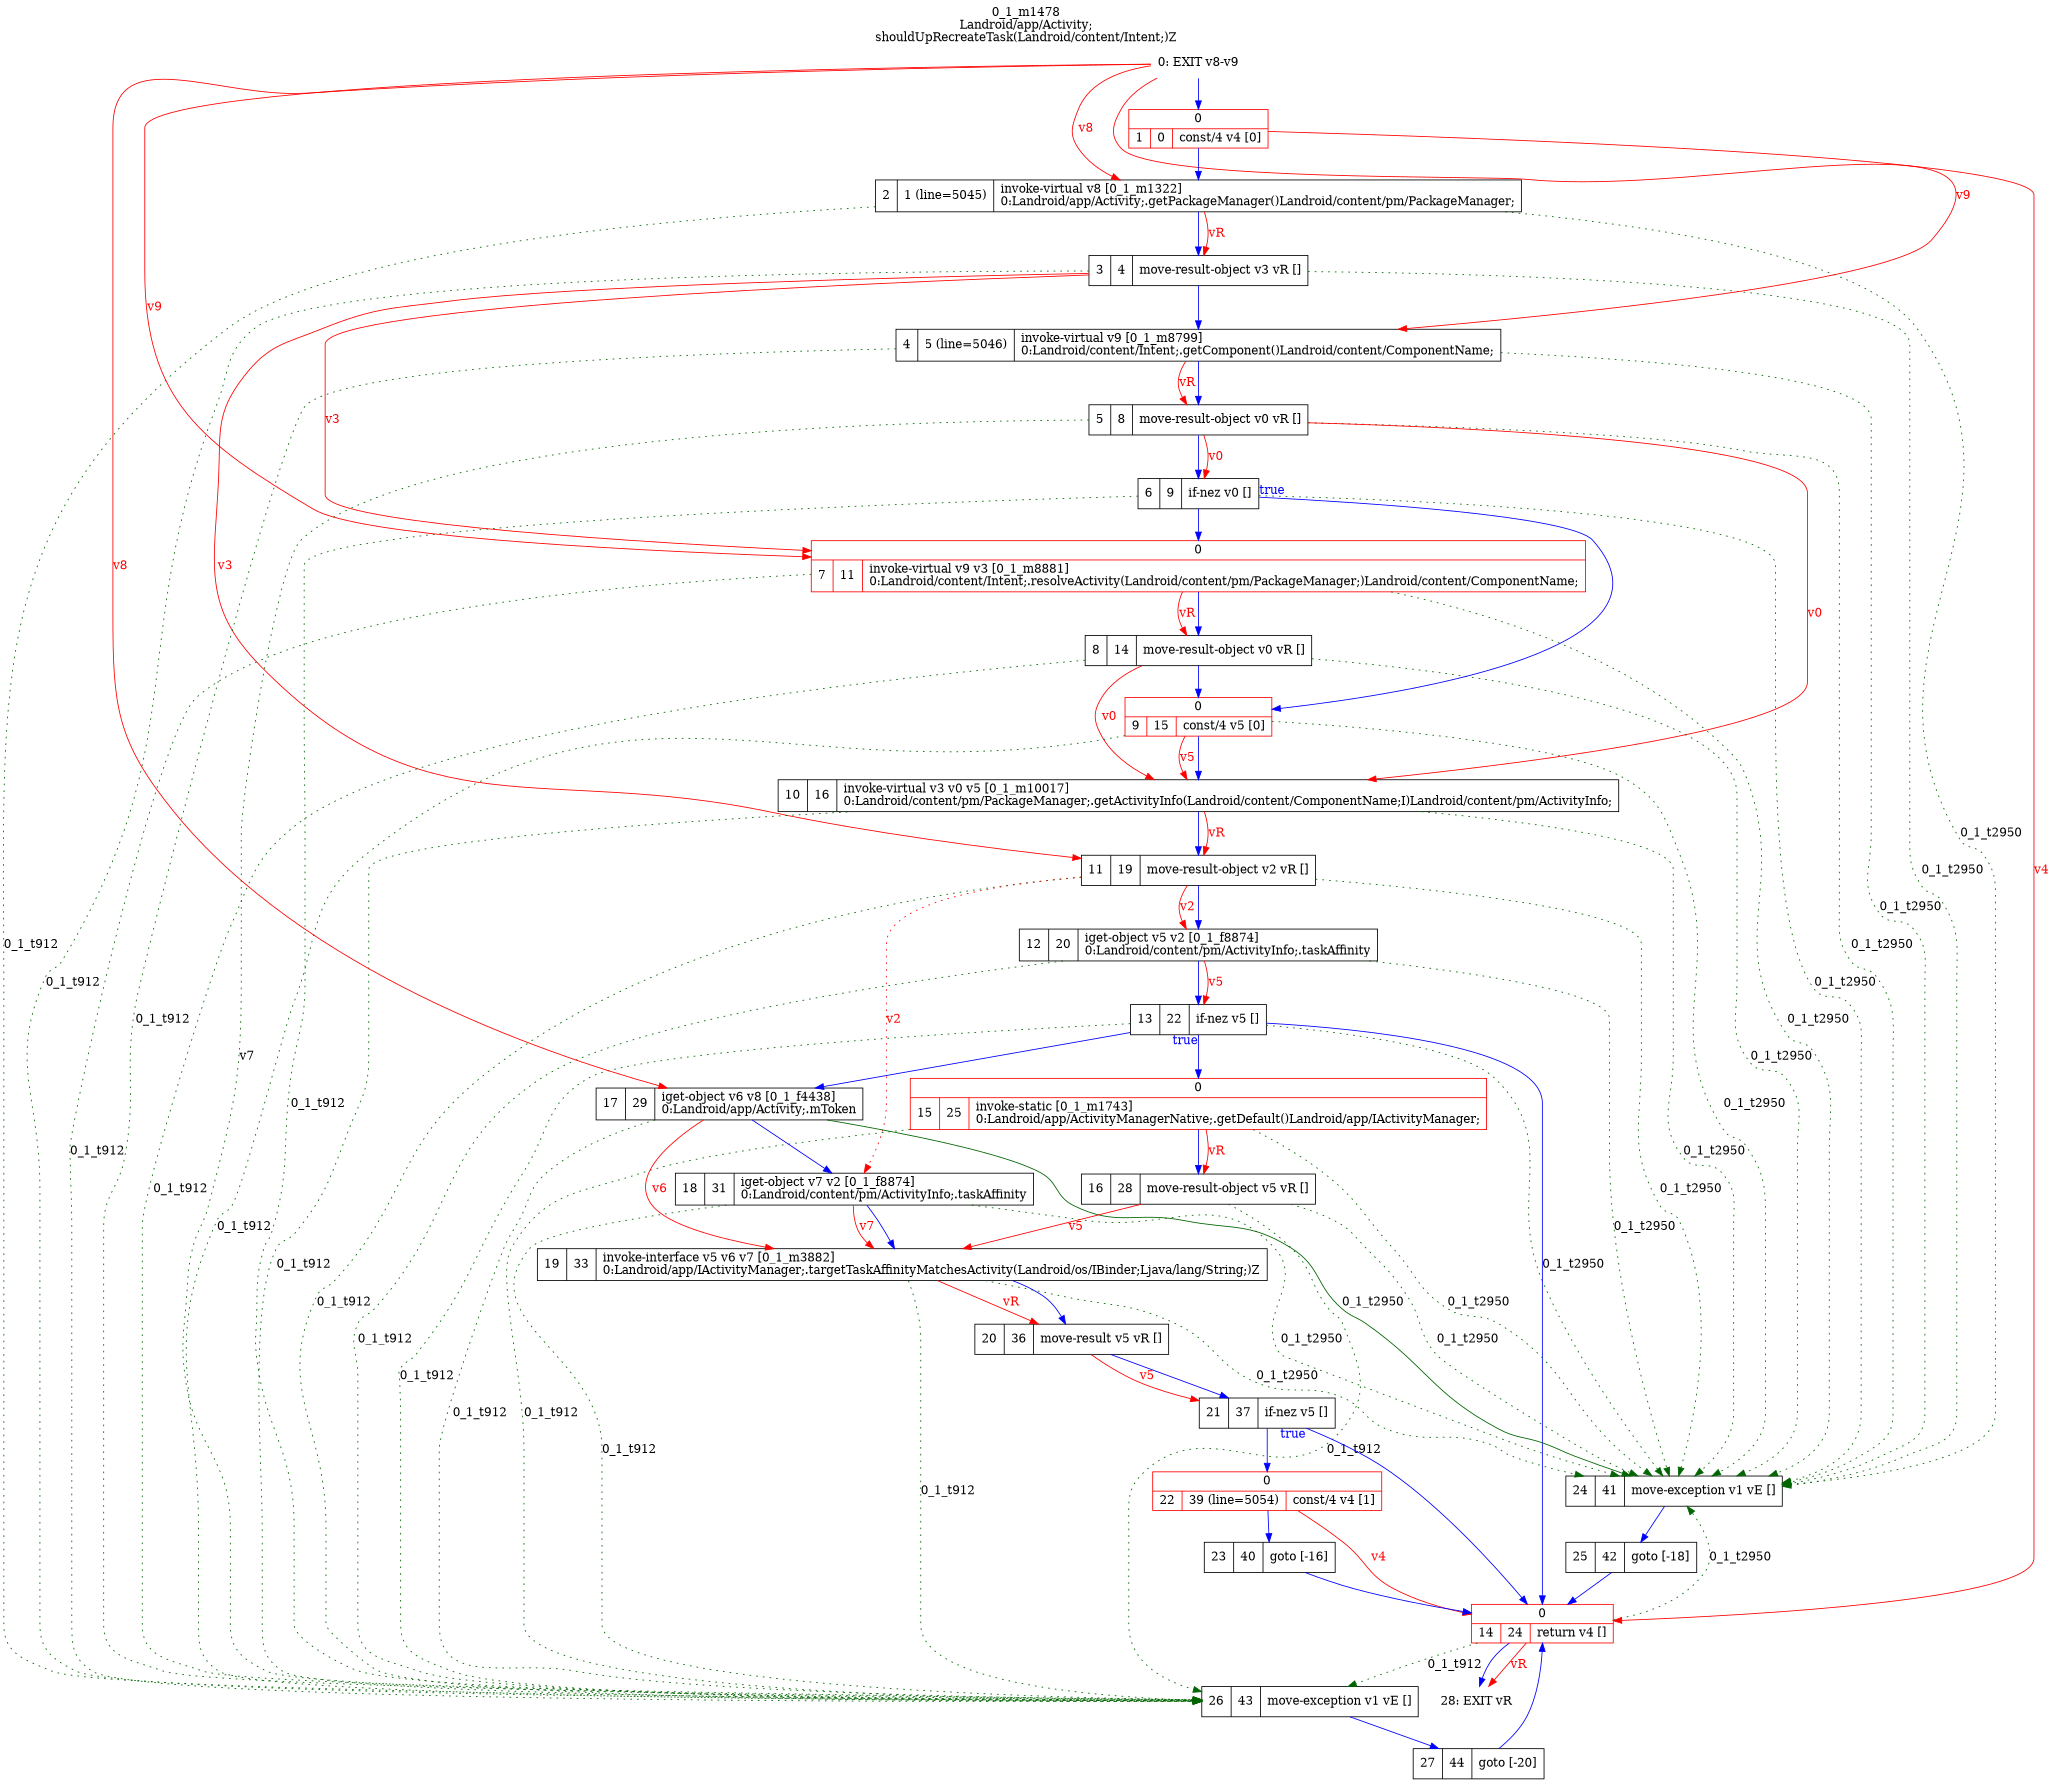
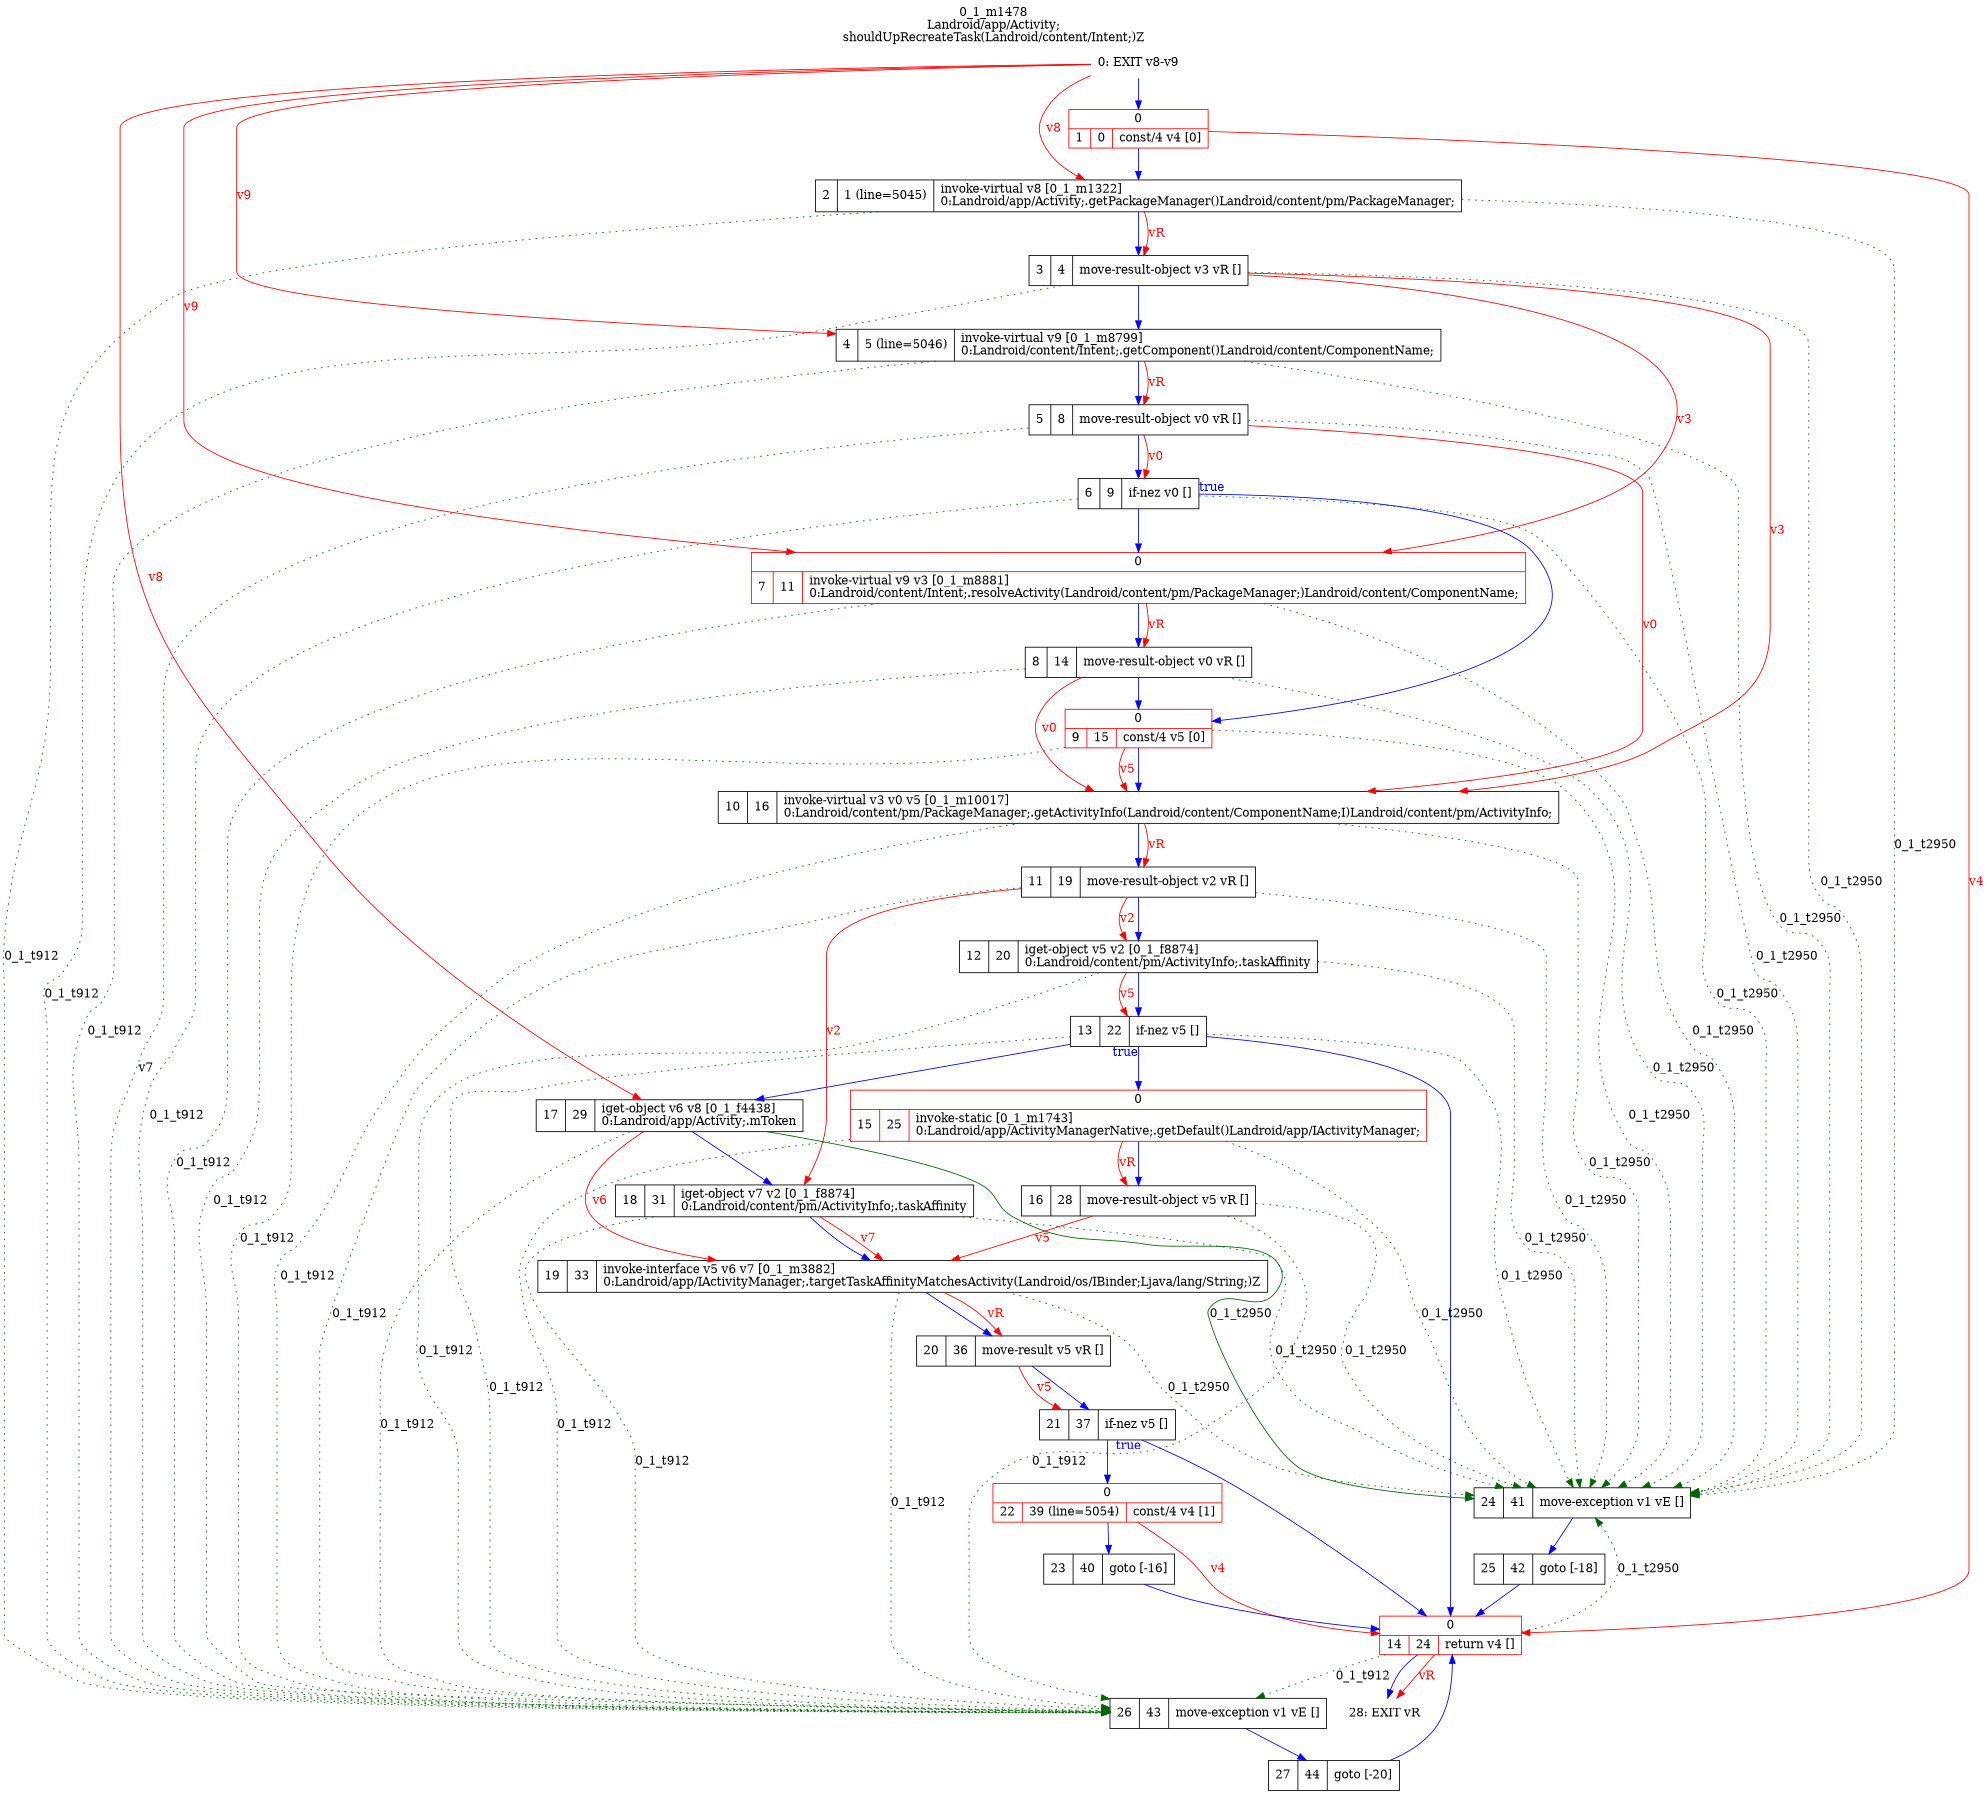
edge "3" -> "11": now "3" -> "10"
edge "11" -> "18": style dotted -> solid
